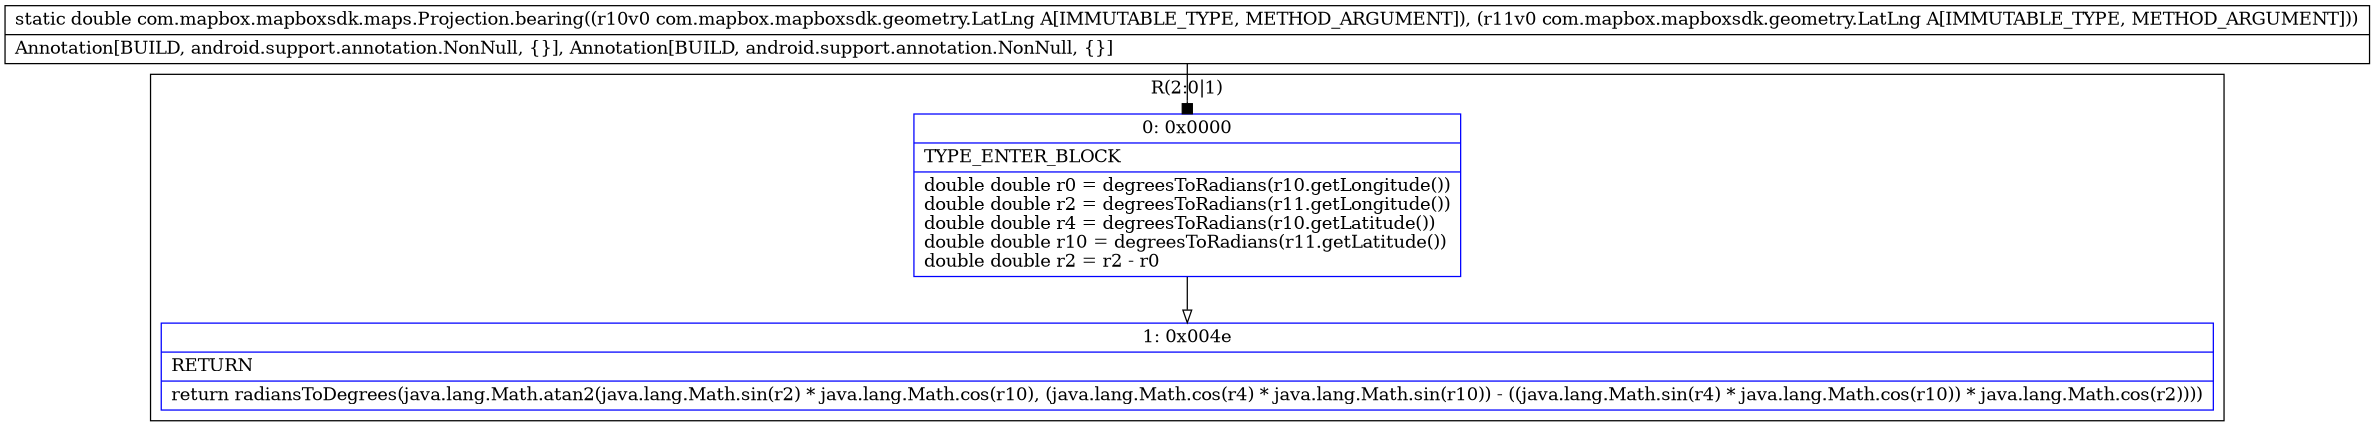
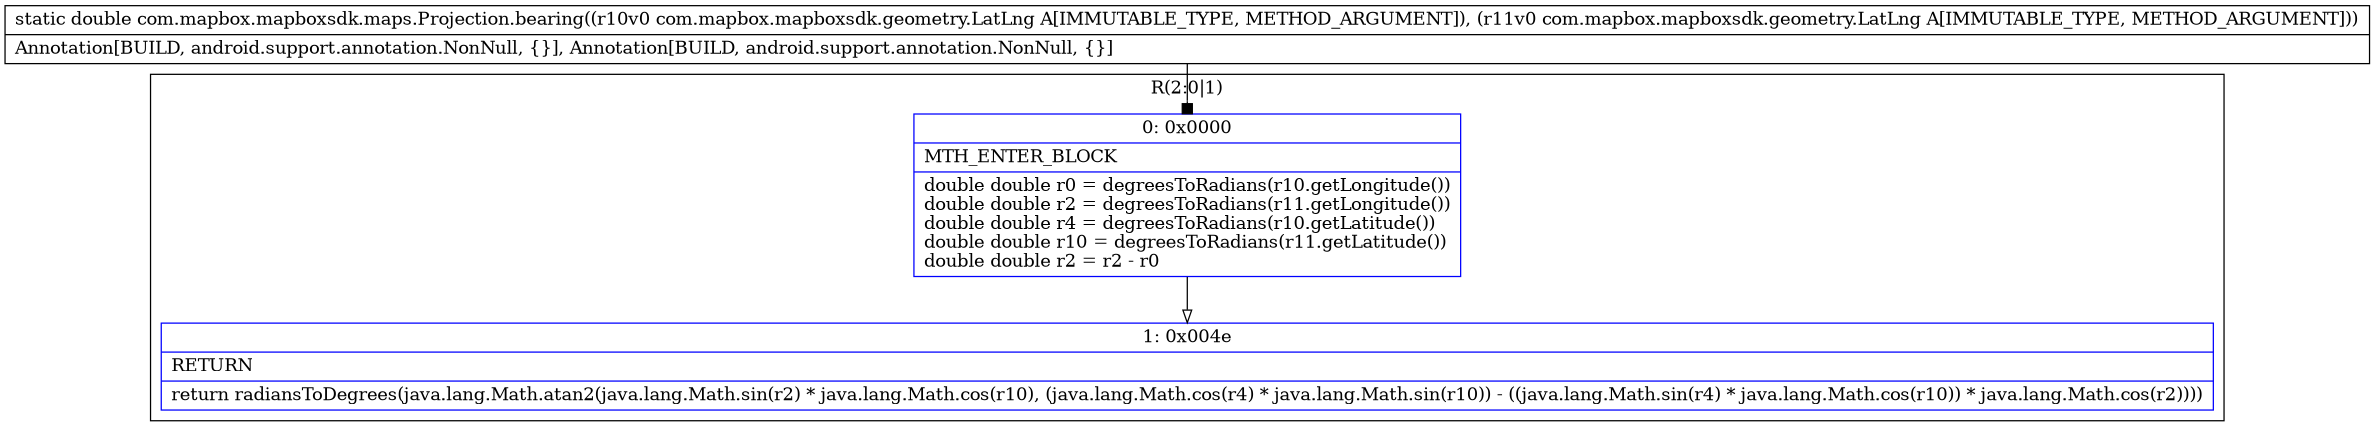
node "0: 0x0000": text "TYPE_ENTER_BLOCK" -> "MTH_ENTER_BLOCK"
